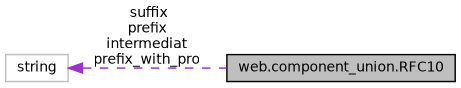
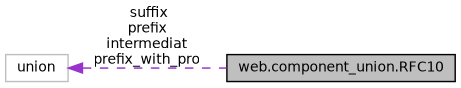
node "string": label "string" -> "union"
